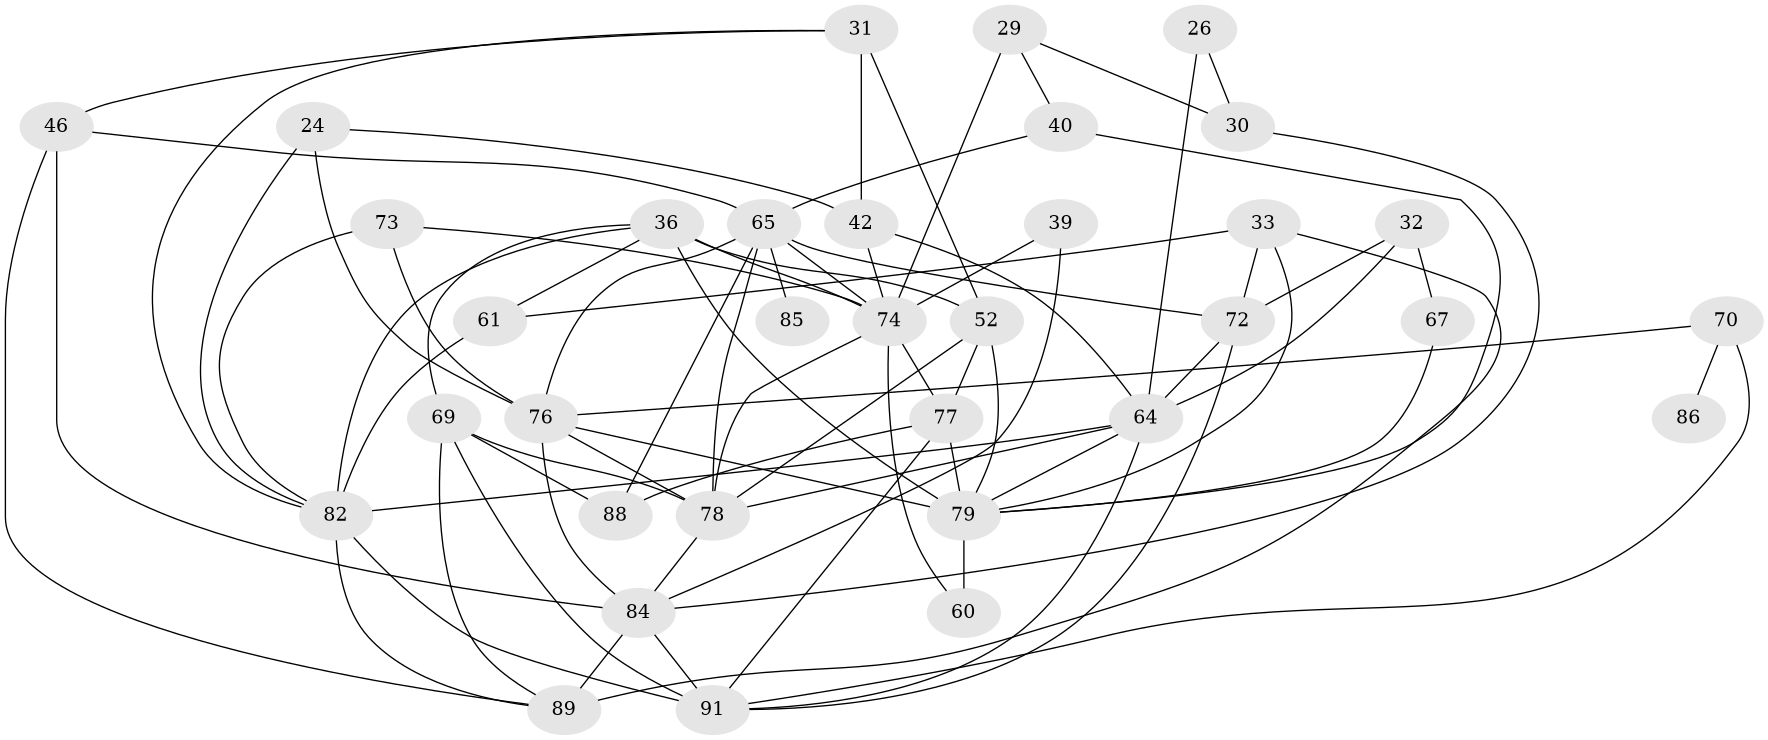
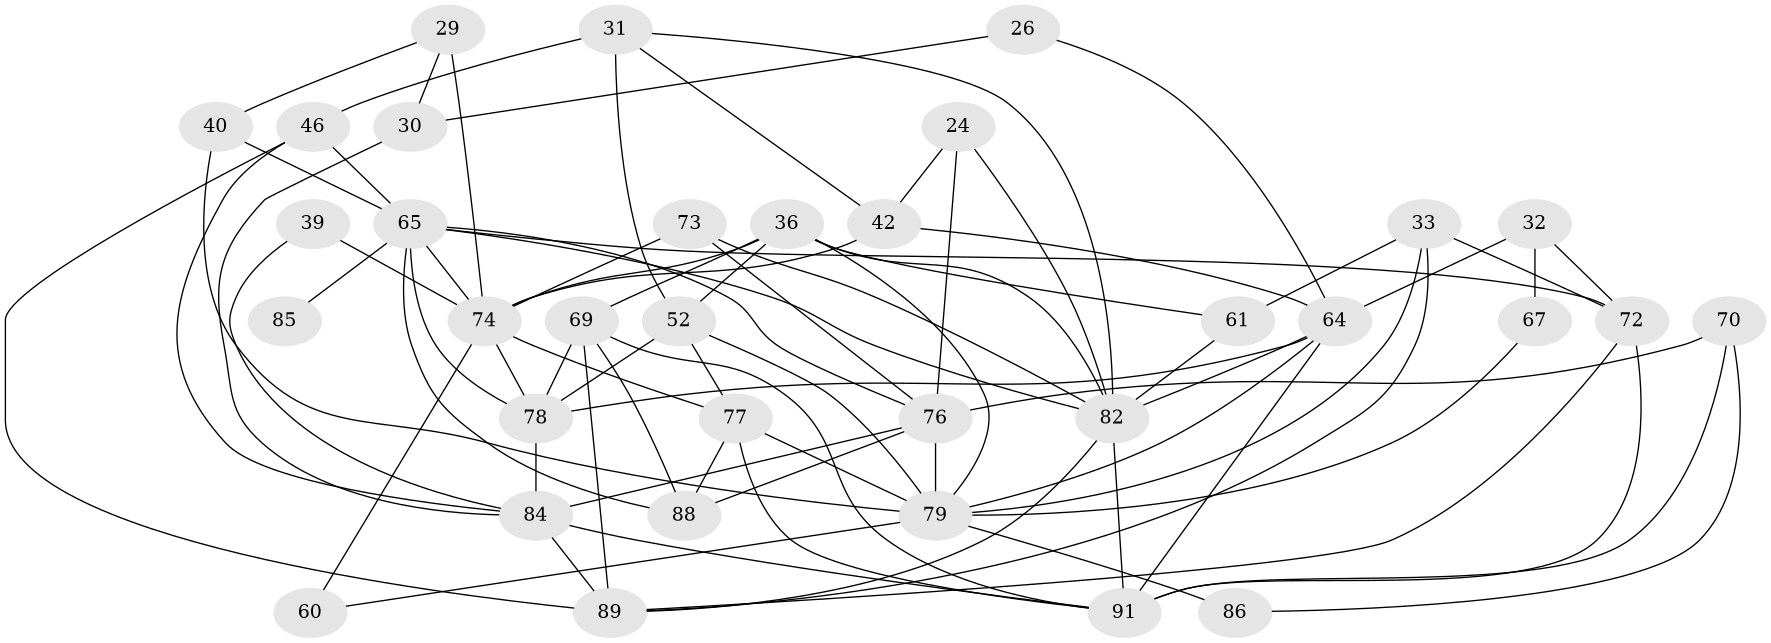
edge "65" -- "82": added
edge "72" -- "64": now "72" -- "89"
edge "76" -- "78": now "76" -- "88"
edge "79" -- "86": added
